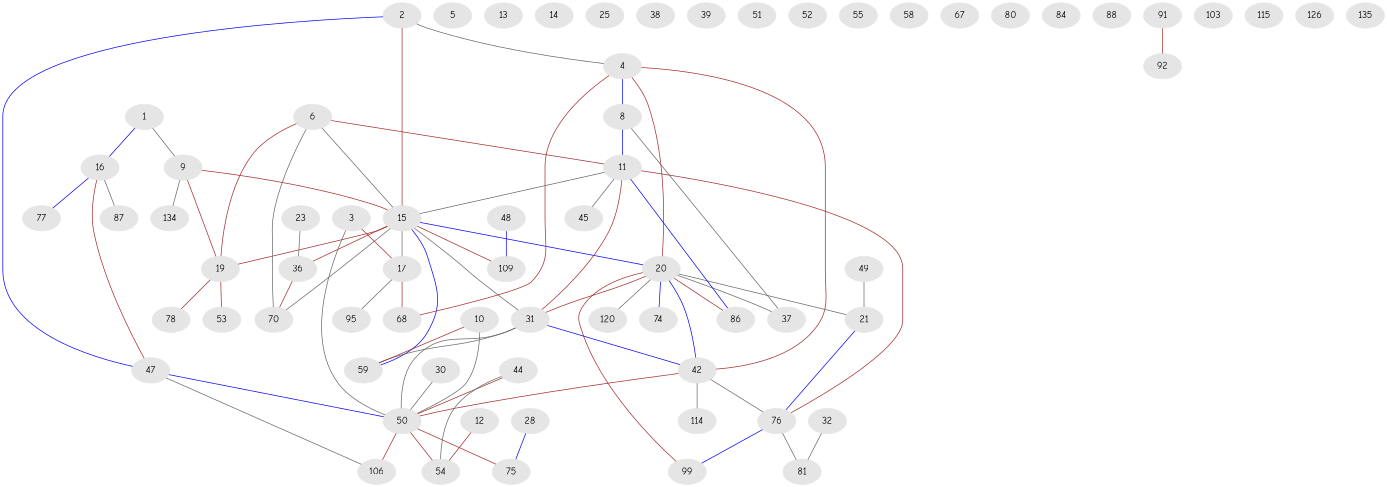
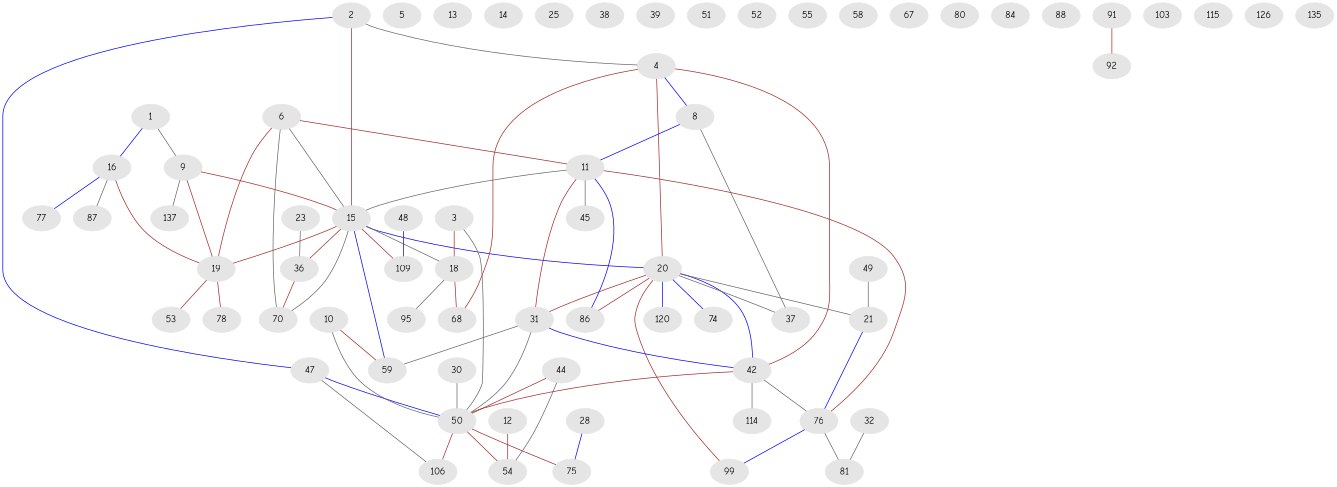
node "134": label "134" -> "137"
node "17": label "17" -> "18"
edge "15" -- "31": removed
edge "16" -- "47": now "16" -- "19"
edge "20" -- "120": color gray40 -> blue
